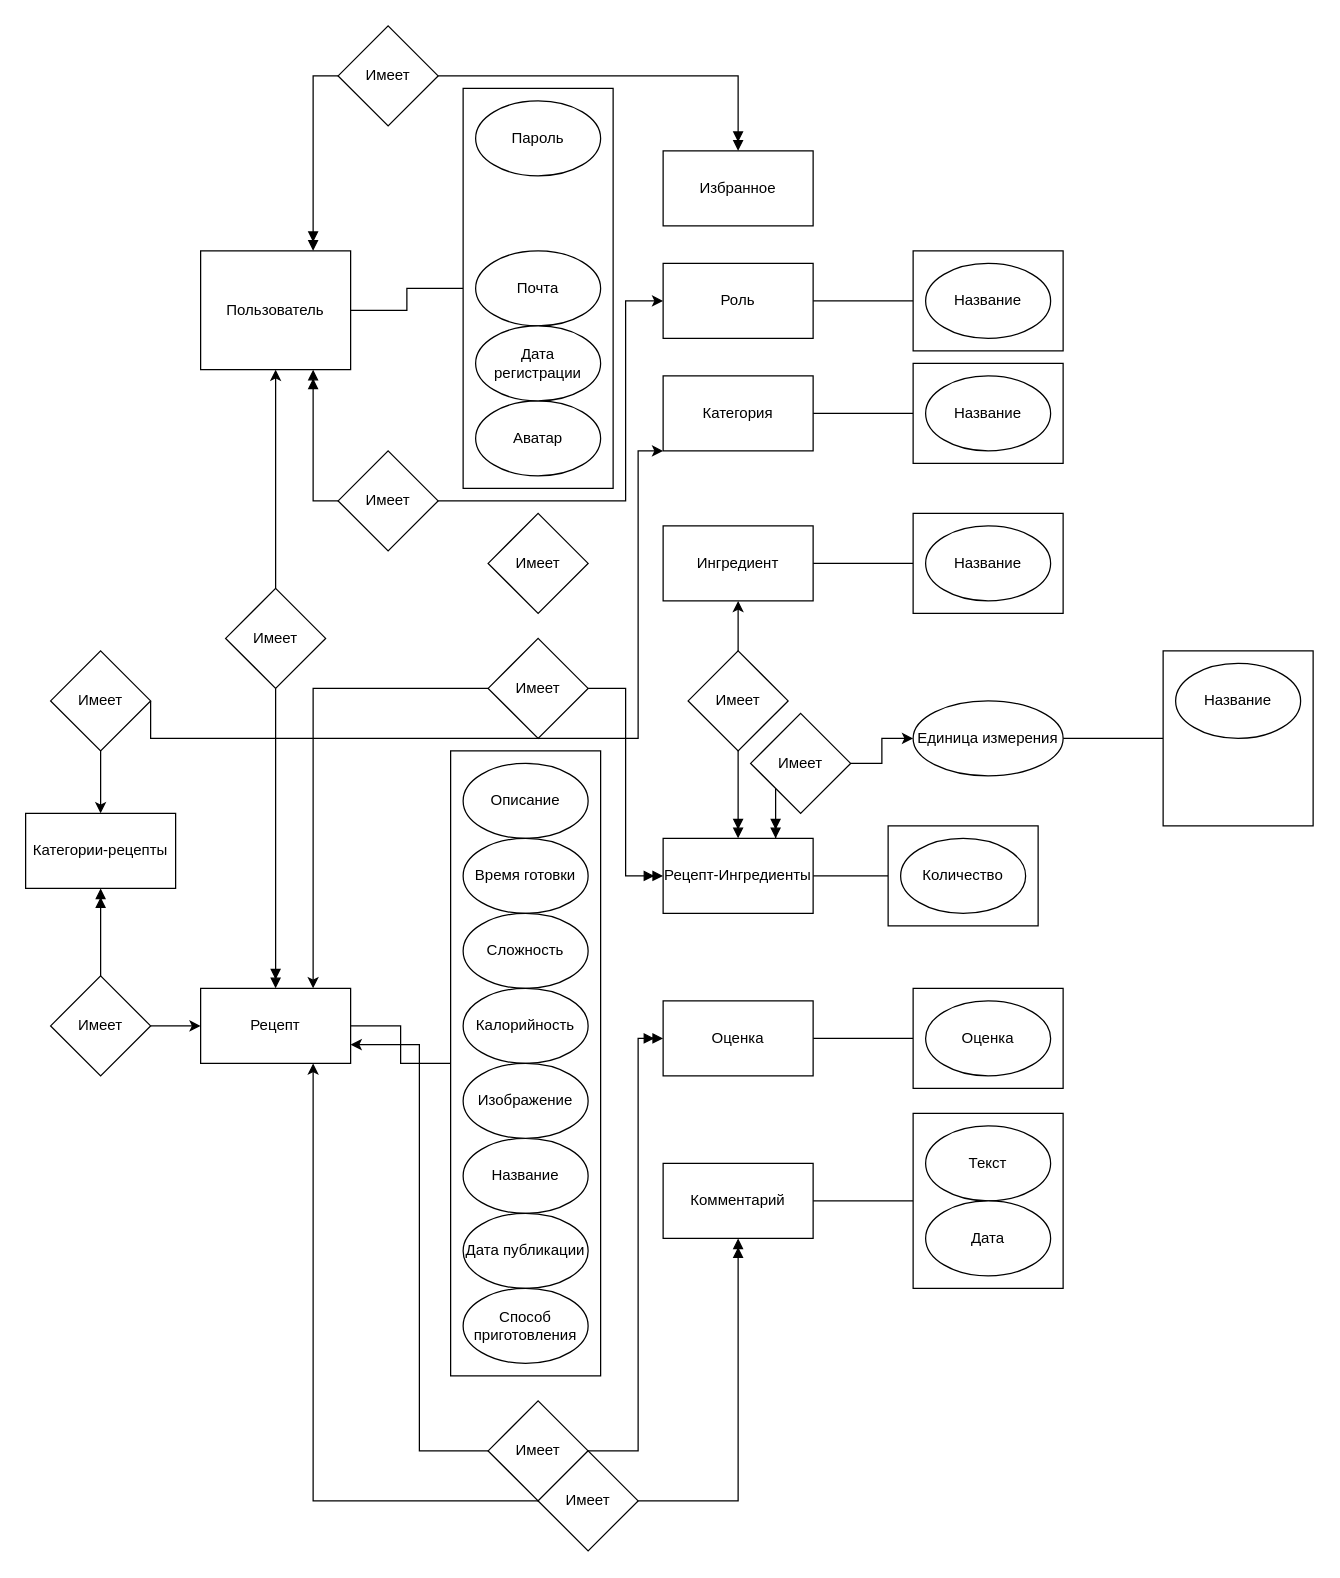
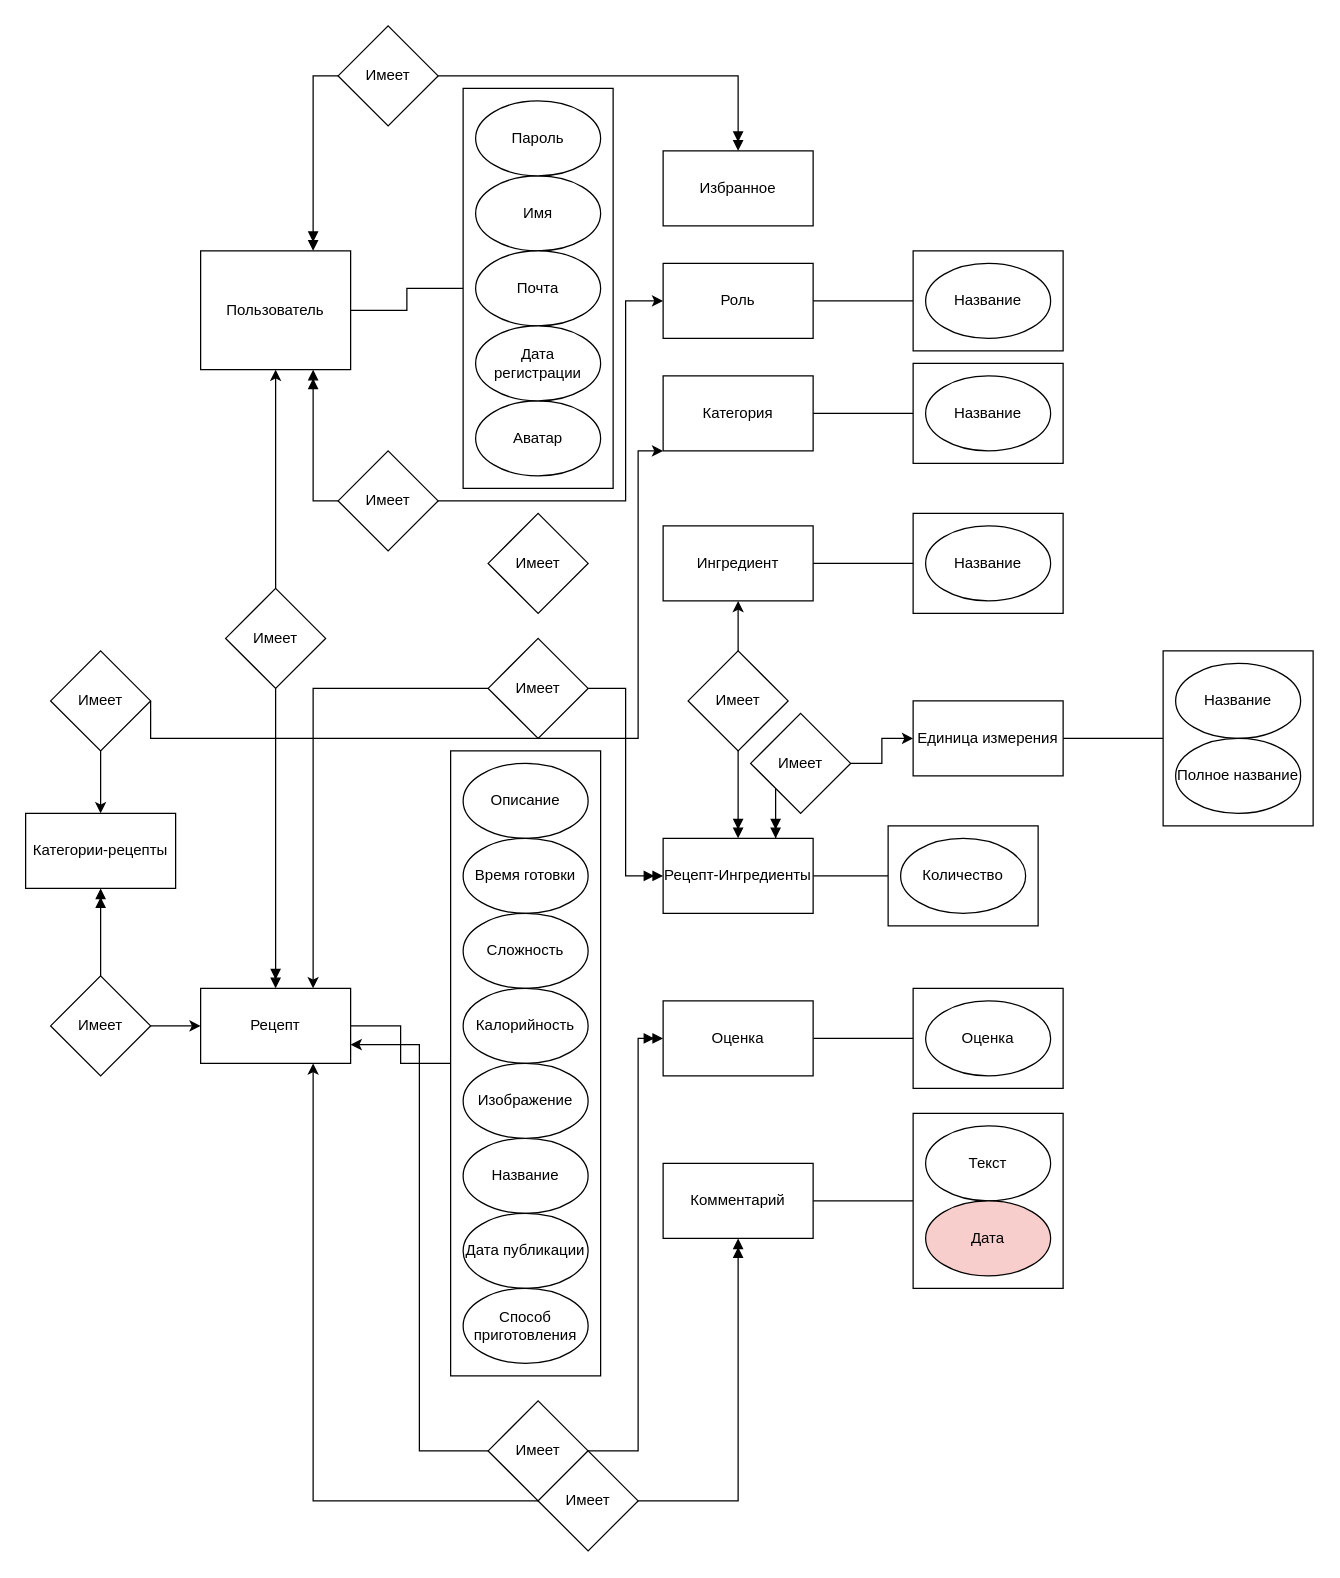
node "Имя": added
node "Единица измерения": shape ellipse -> rectangle
node "Полное название": added
node "Дата": fillcolor #ffffff -> #f8cecc
